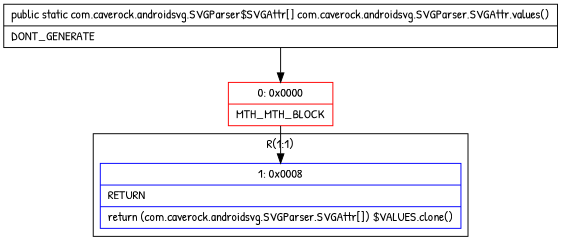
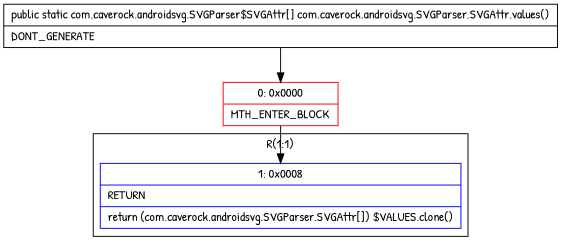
node "0: 0x0000": text "MTH_MTH_BLOCK" -> "MTH_ENTER_BLOCK"
